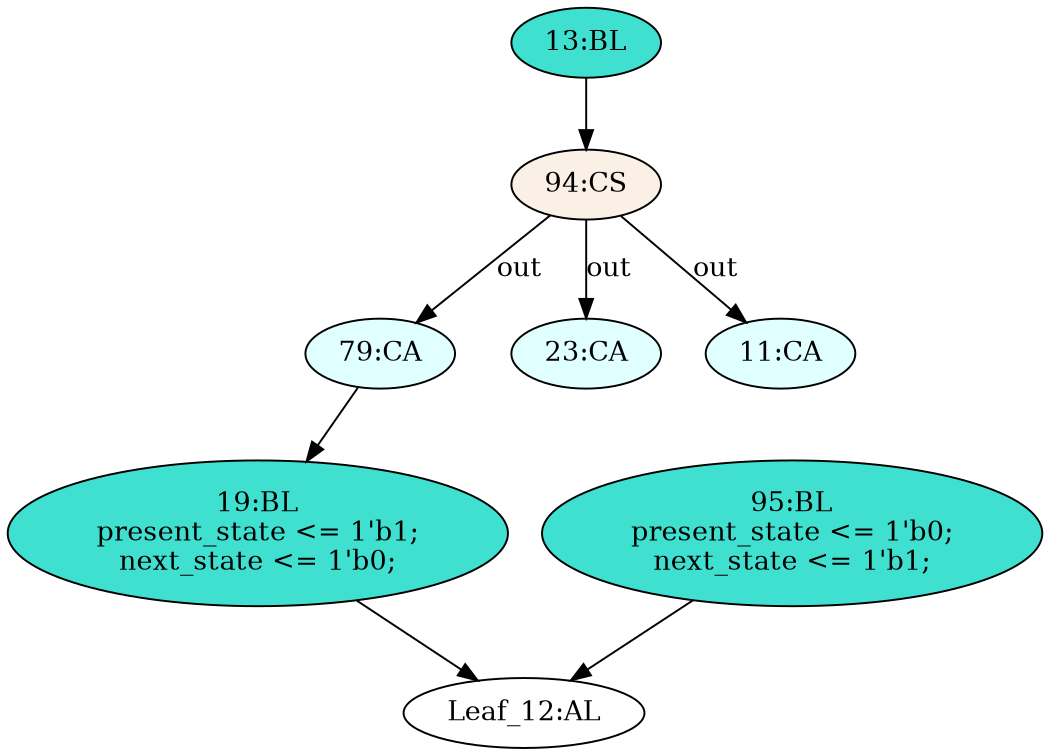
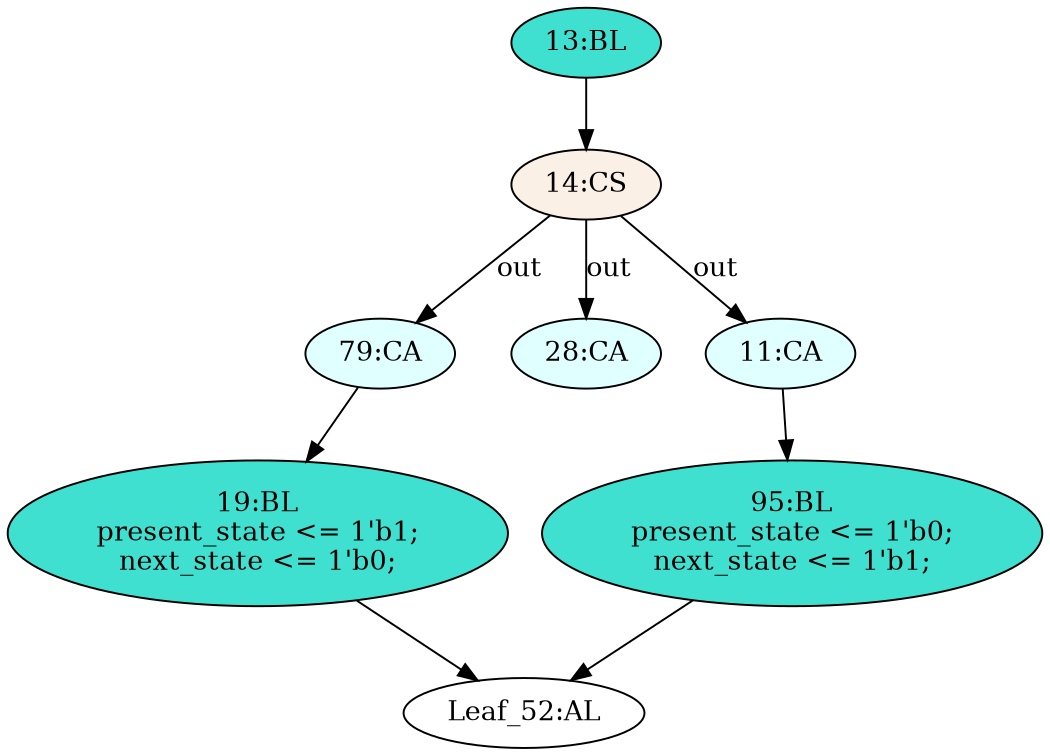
node "94:CS": label "94:CS" -> "14:CS"
node "23:CA": label "23:CA" -> "28:CA"
edge "11:CA" -> "95:BL present_state <= 1'b0; next_state <= 1'b1;": added
node "Leaf_12:AL": label "Leaf_12:AL" -> "Leaf_52:AL"
